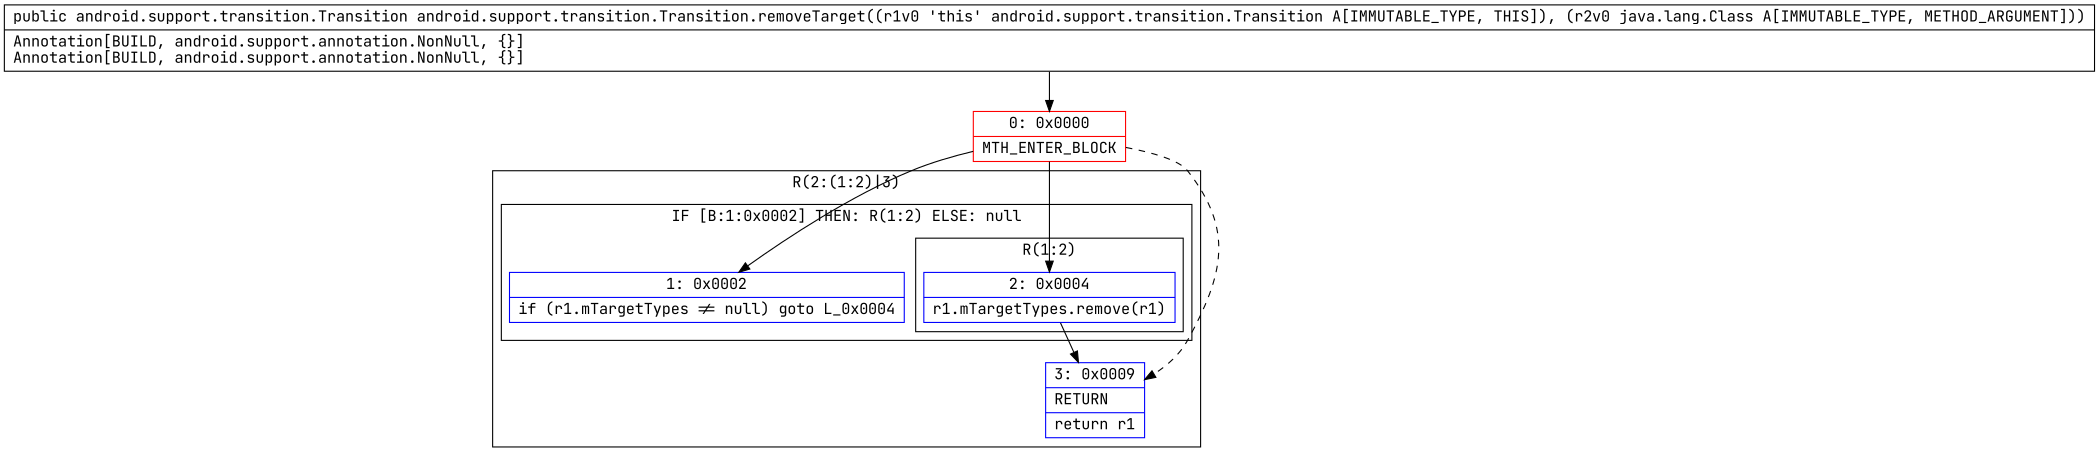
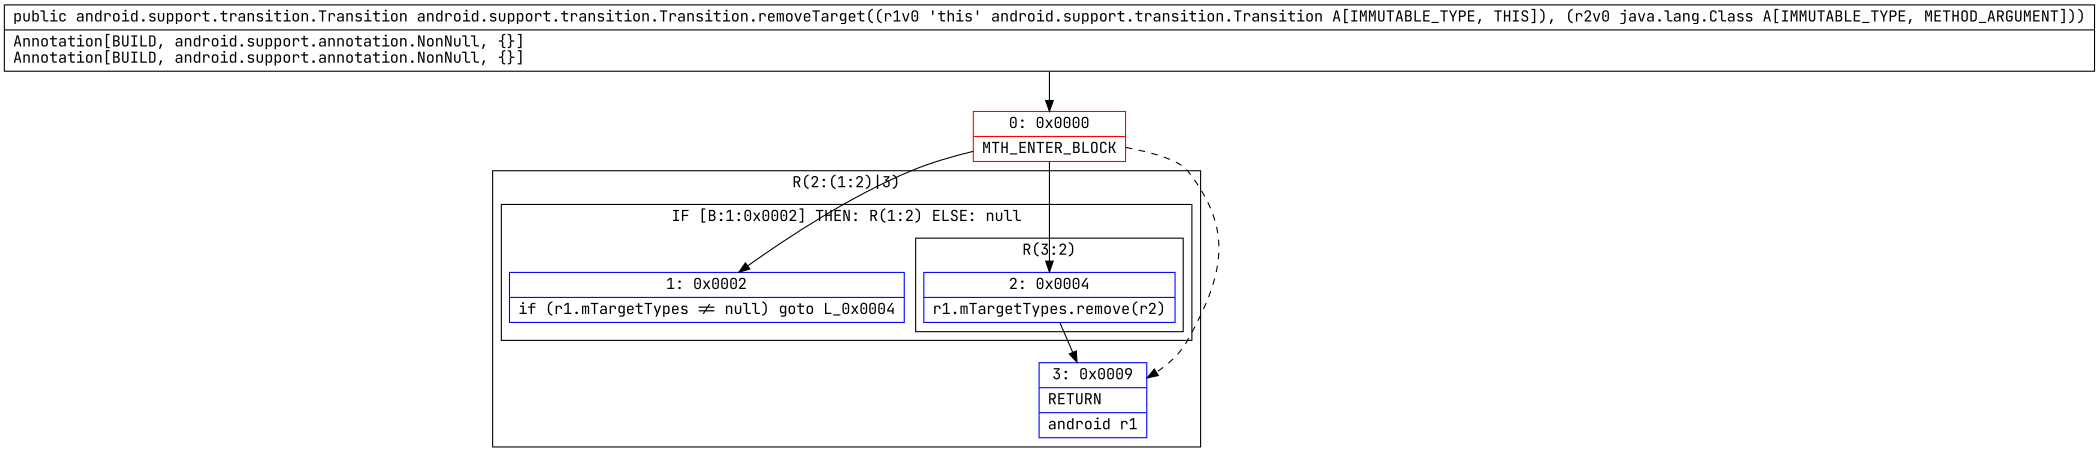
cluster "R(1:2)": label "R(1:2)" -> "R(3:2)"
node "2: 0x0004": text "r1.mTargetTypes.remove(r1)" -> "r1.mTargetTypes.remove(r2)"
node "3: 0x0009": text "return r1" -> "android r1"
